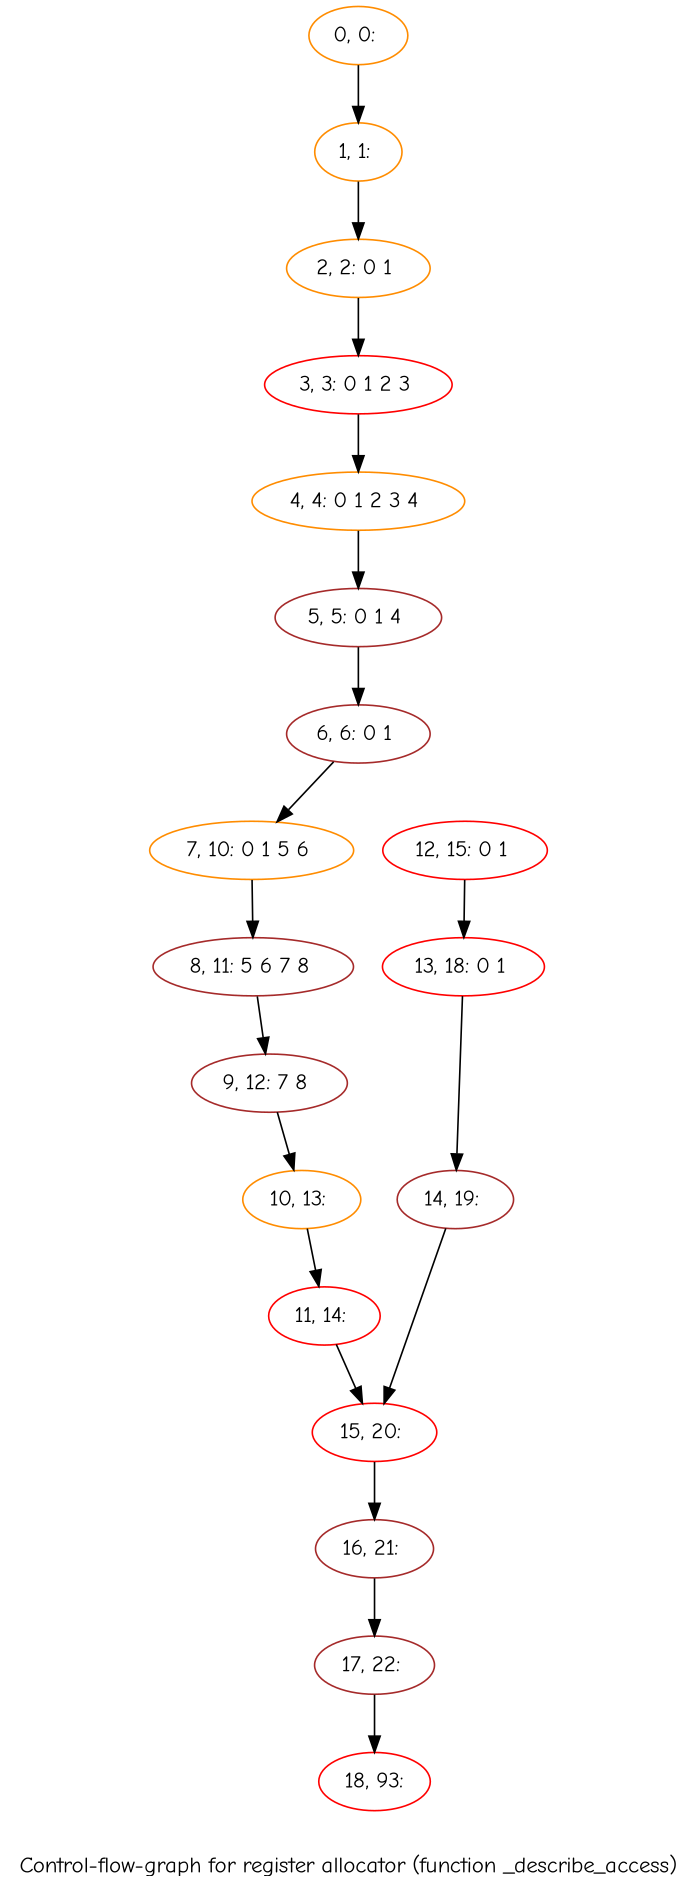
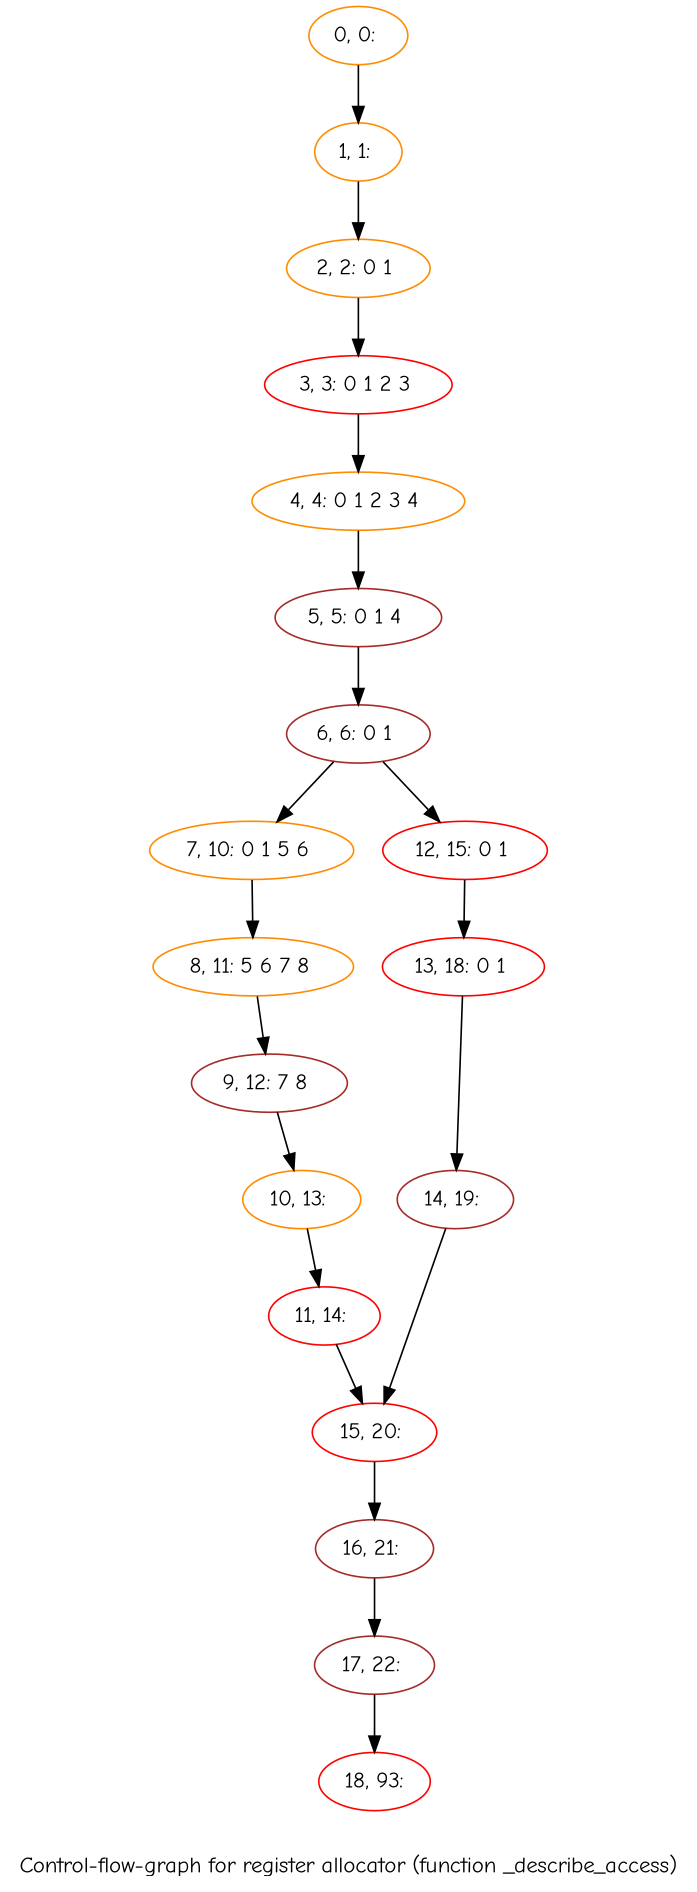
edge "6, 6: 0 1" -> "12, 15: 0 1": added
node "8, 11: 5 6 7 8": color brown -> darkorange
